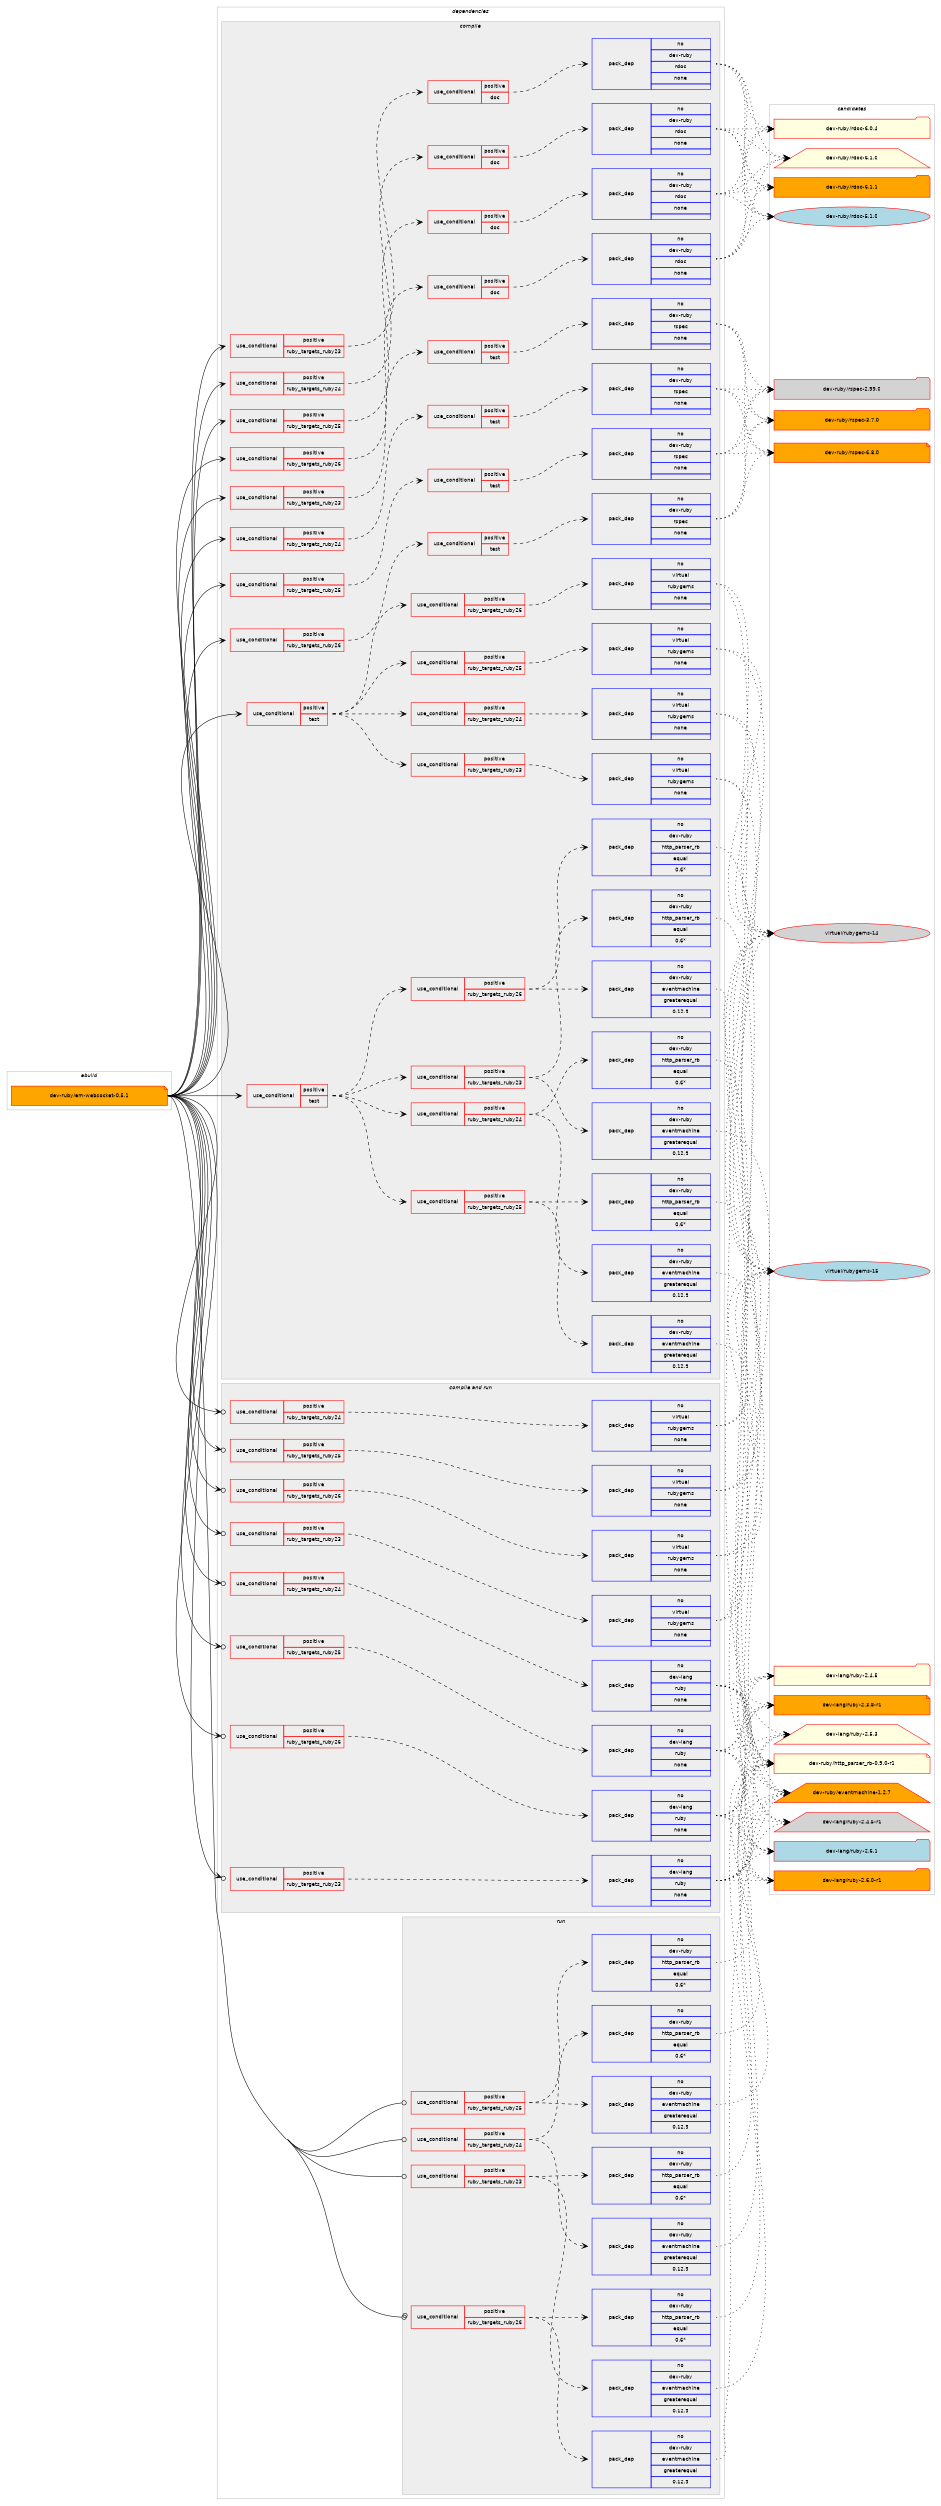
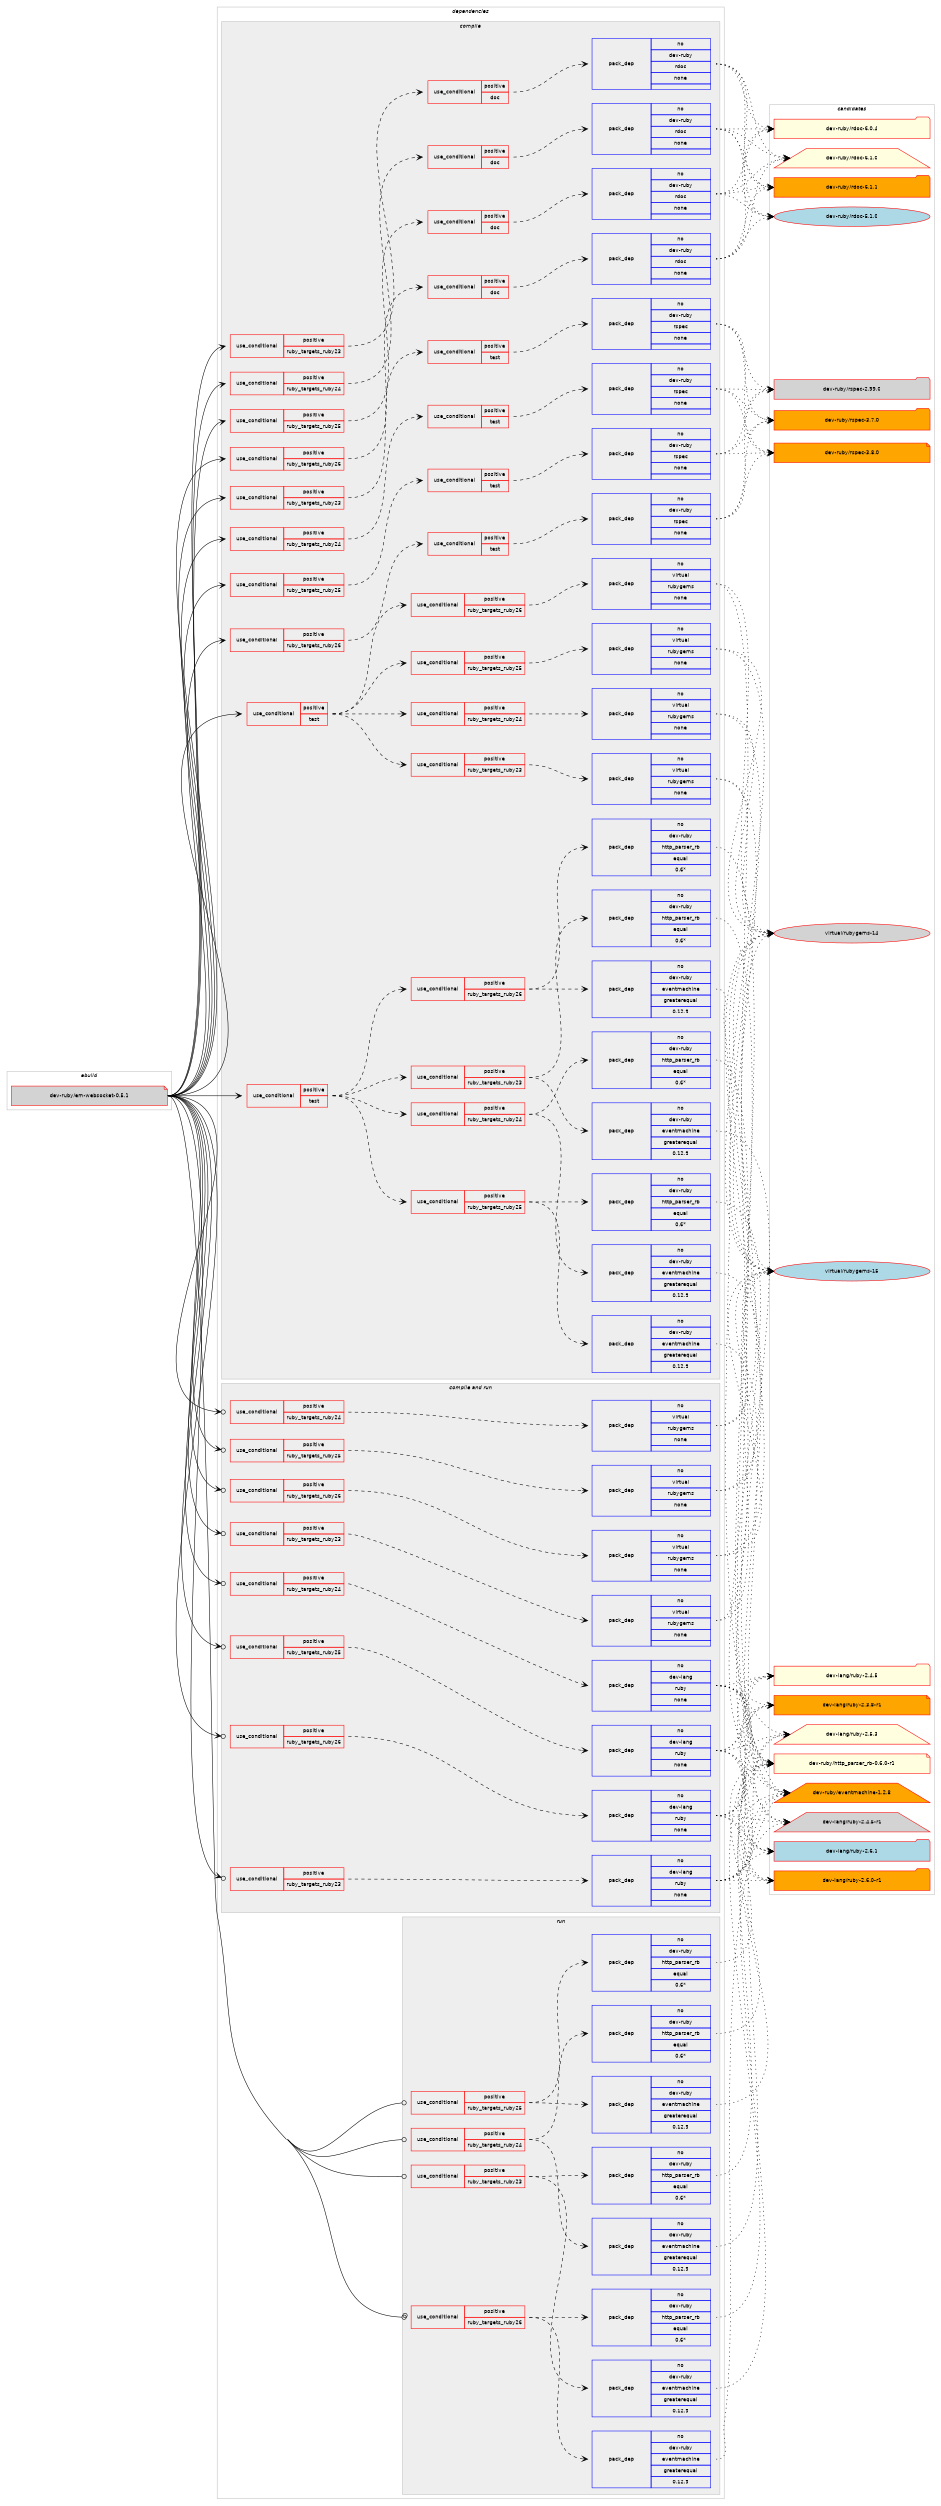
node "dev-ruby/rspec-6.8.0": label "dev-ruby/rspec-6.8.0" -> "dev-ruby/rspec-3.8.0"
node "dev-ruby/em-websocket-0.5.1": fillcolor orange -> lightgrey
node "dev-ruby/http_parser_rb-0.9.0-r1": label "dev-ruby/http_parser_rb-0.9.0-r1" -> "dev-ruby/http_parser_rb-0.6.0-r1"
node "dev-ruby/eventmachine-1.2.7": label "dev-ruby/eventmachine-1.2.7" -> "dev-ruby/eventmachine-1.2.8"
